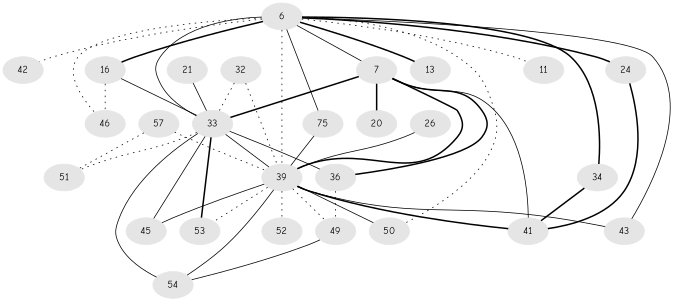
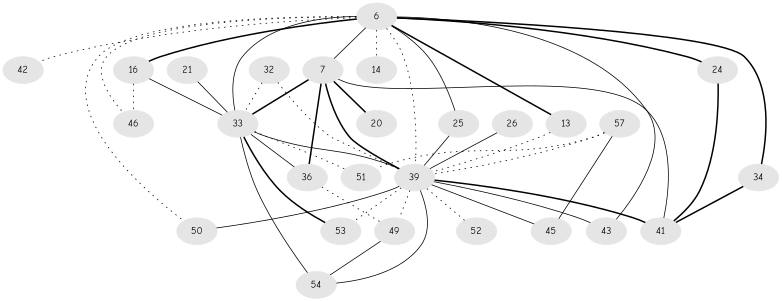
node "11": label "11" -> "14"
node "75": label "75" -> "25"
edge "13" -- "39": added
edge "33" -- "45": now "57" -- "45"
